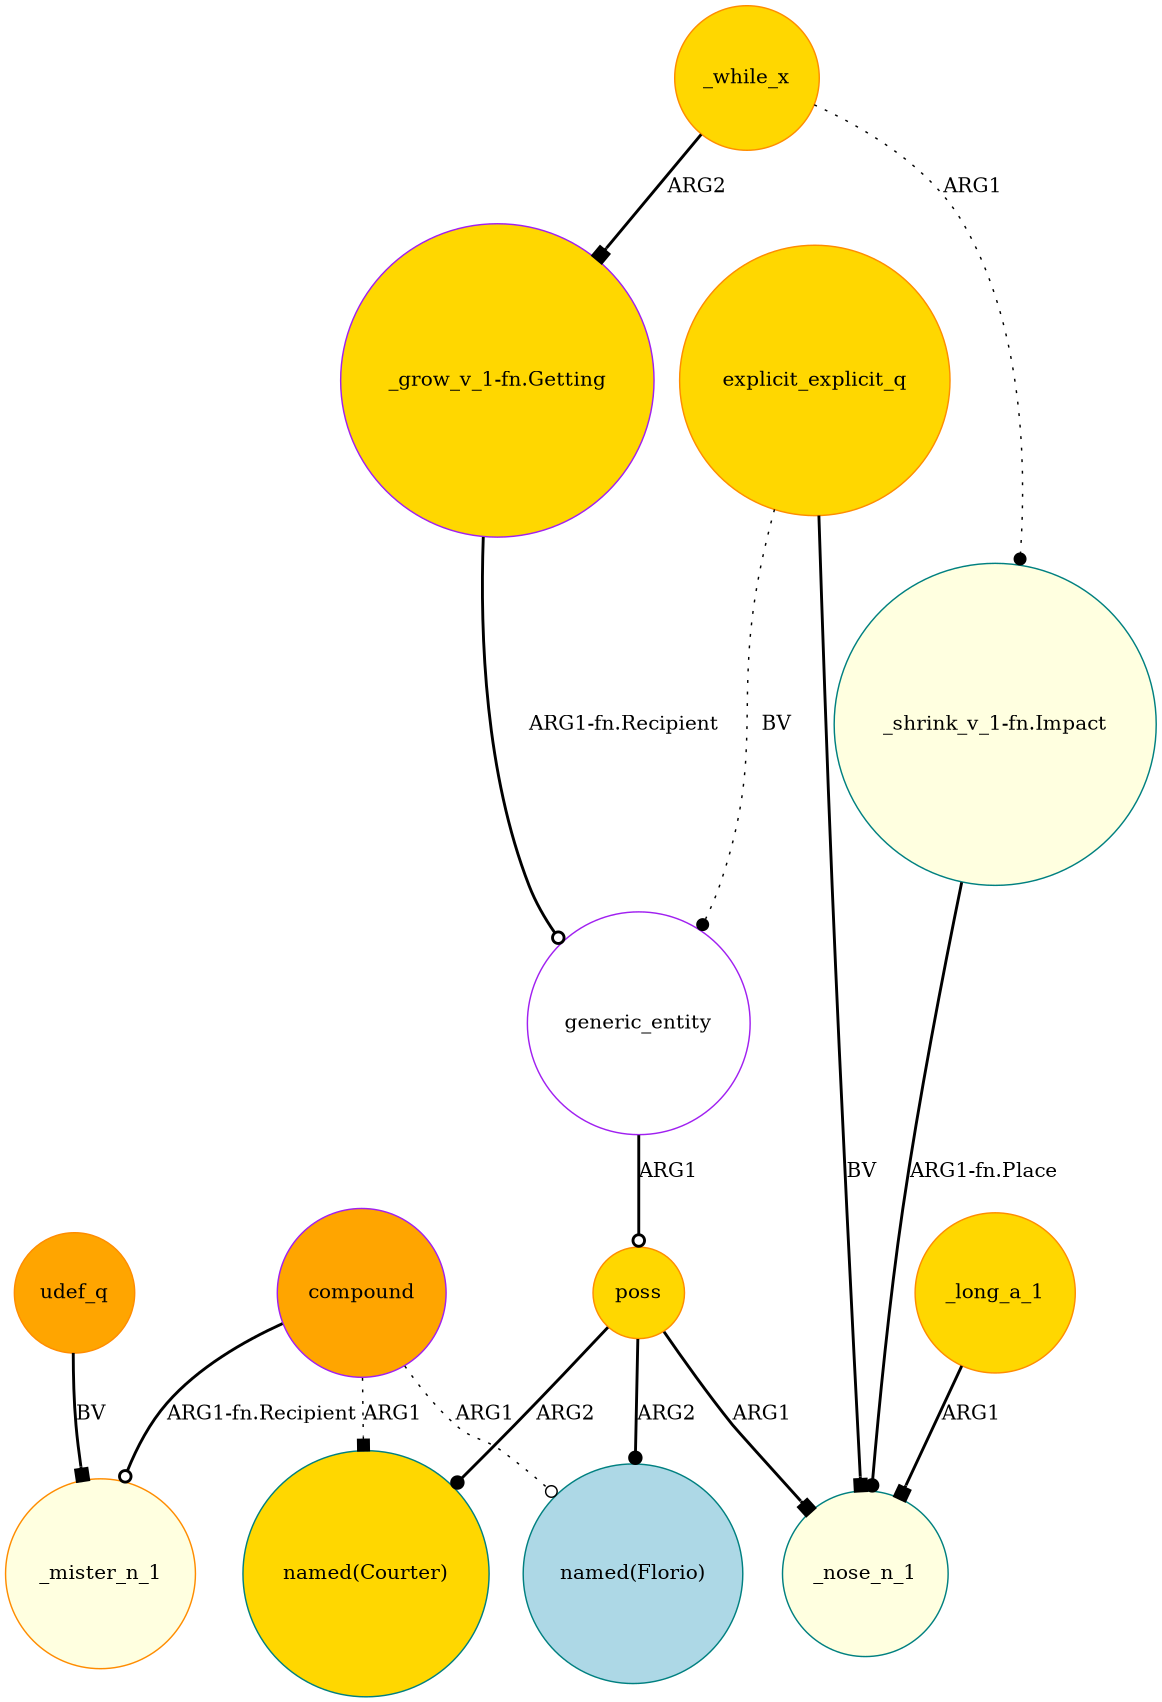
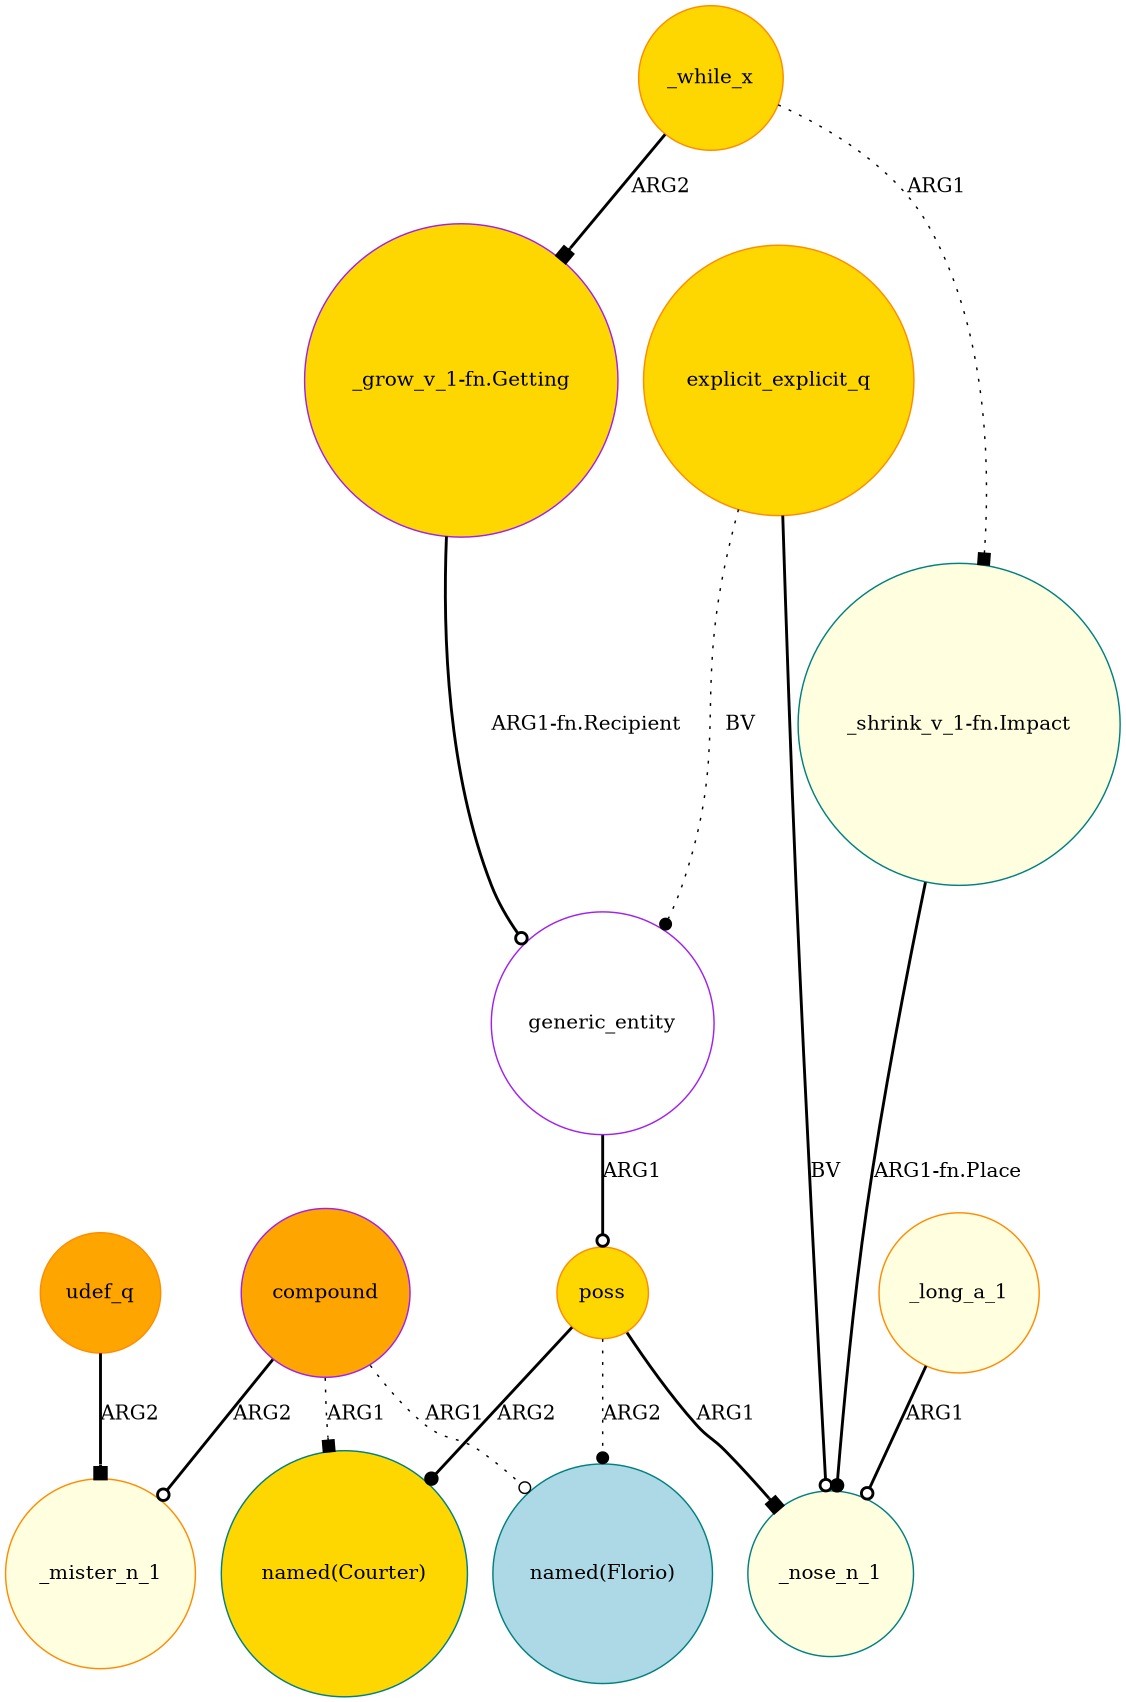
edge "_while_x" -> "_shrink_v_1-fn.Impact": arrowhead dot -> box
edge "explicit_explicit_q" -> "_nose_n_1": arrowhead box -> odot
node "_long_a_1": fillcolor gold -> lightyellow
edge "poss" -> "named(Florio)": style bold -> dotted
edge "udef_q" -> "_mister_n_1": label "BV" -> "ARG2"
edge "compound" -> "_mister_n_1": label "ARG1-fn.Recipient" -> "ARG2"
edge "_long_a_1" -> "_nose_n_1": arrowhead box -> odot
